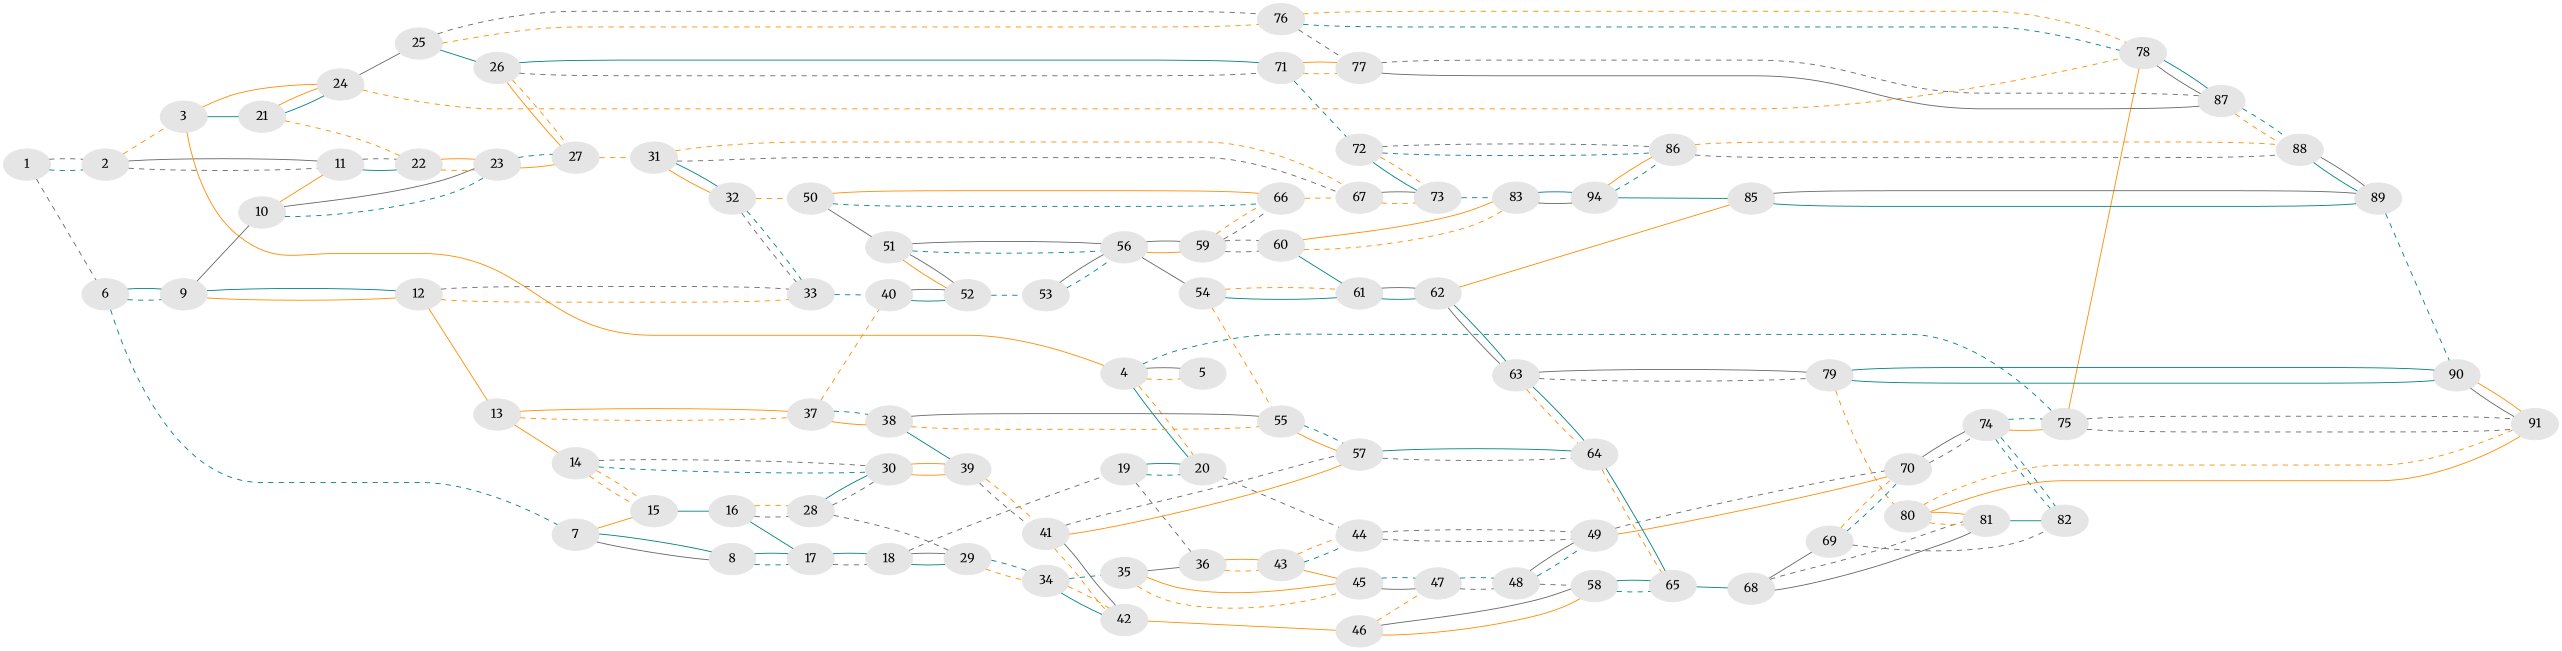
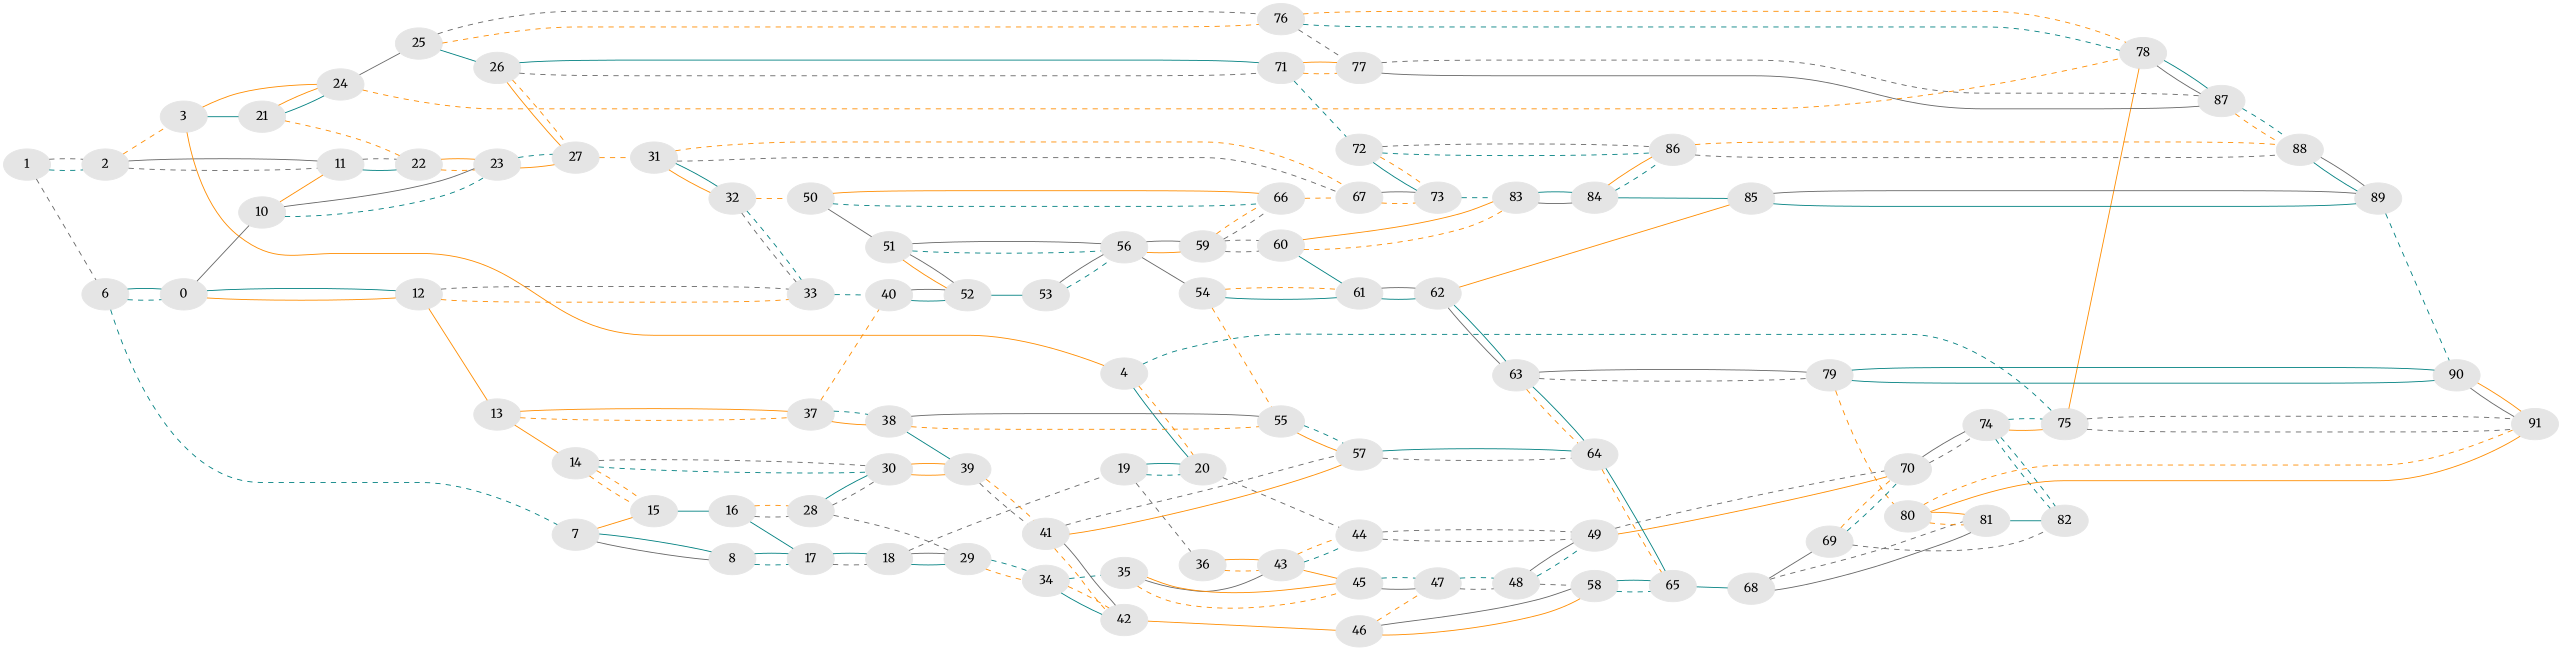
node "94": label "94" -> "84"
node "9": label "9" -> "0"
edge "52" -- "53": style dashed -> solid
node "5": removed
edge "36" -- "35": now "43" -- "35"
